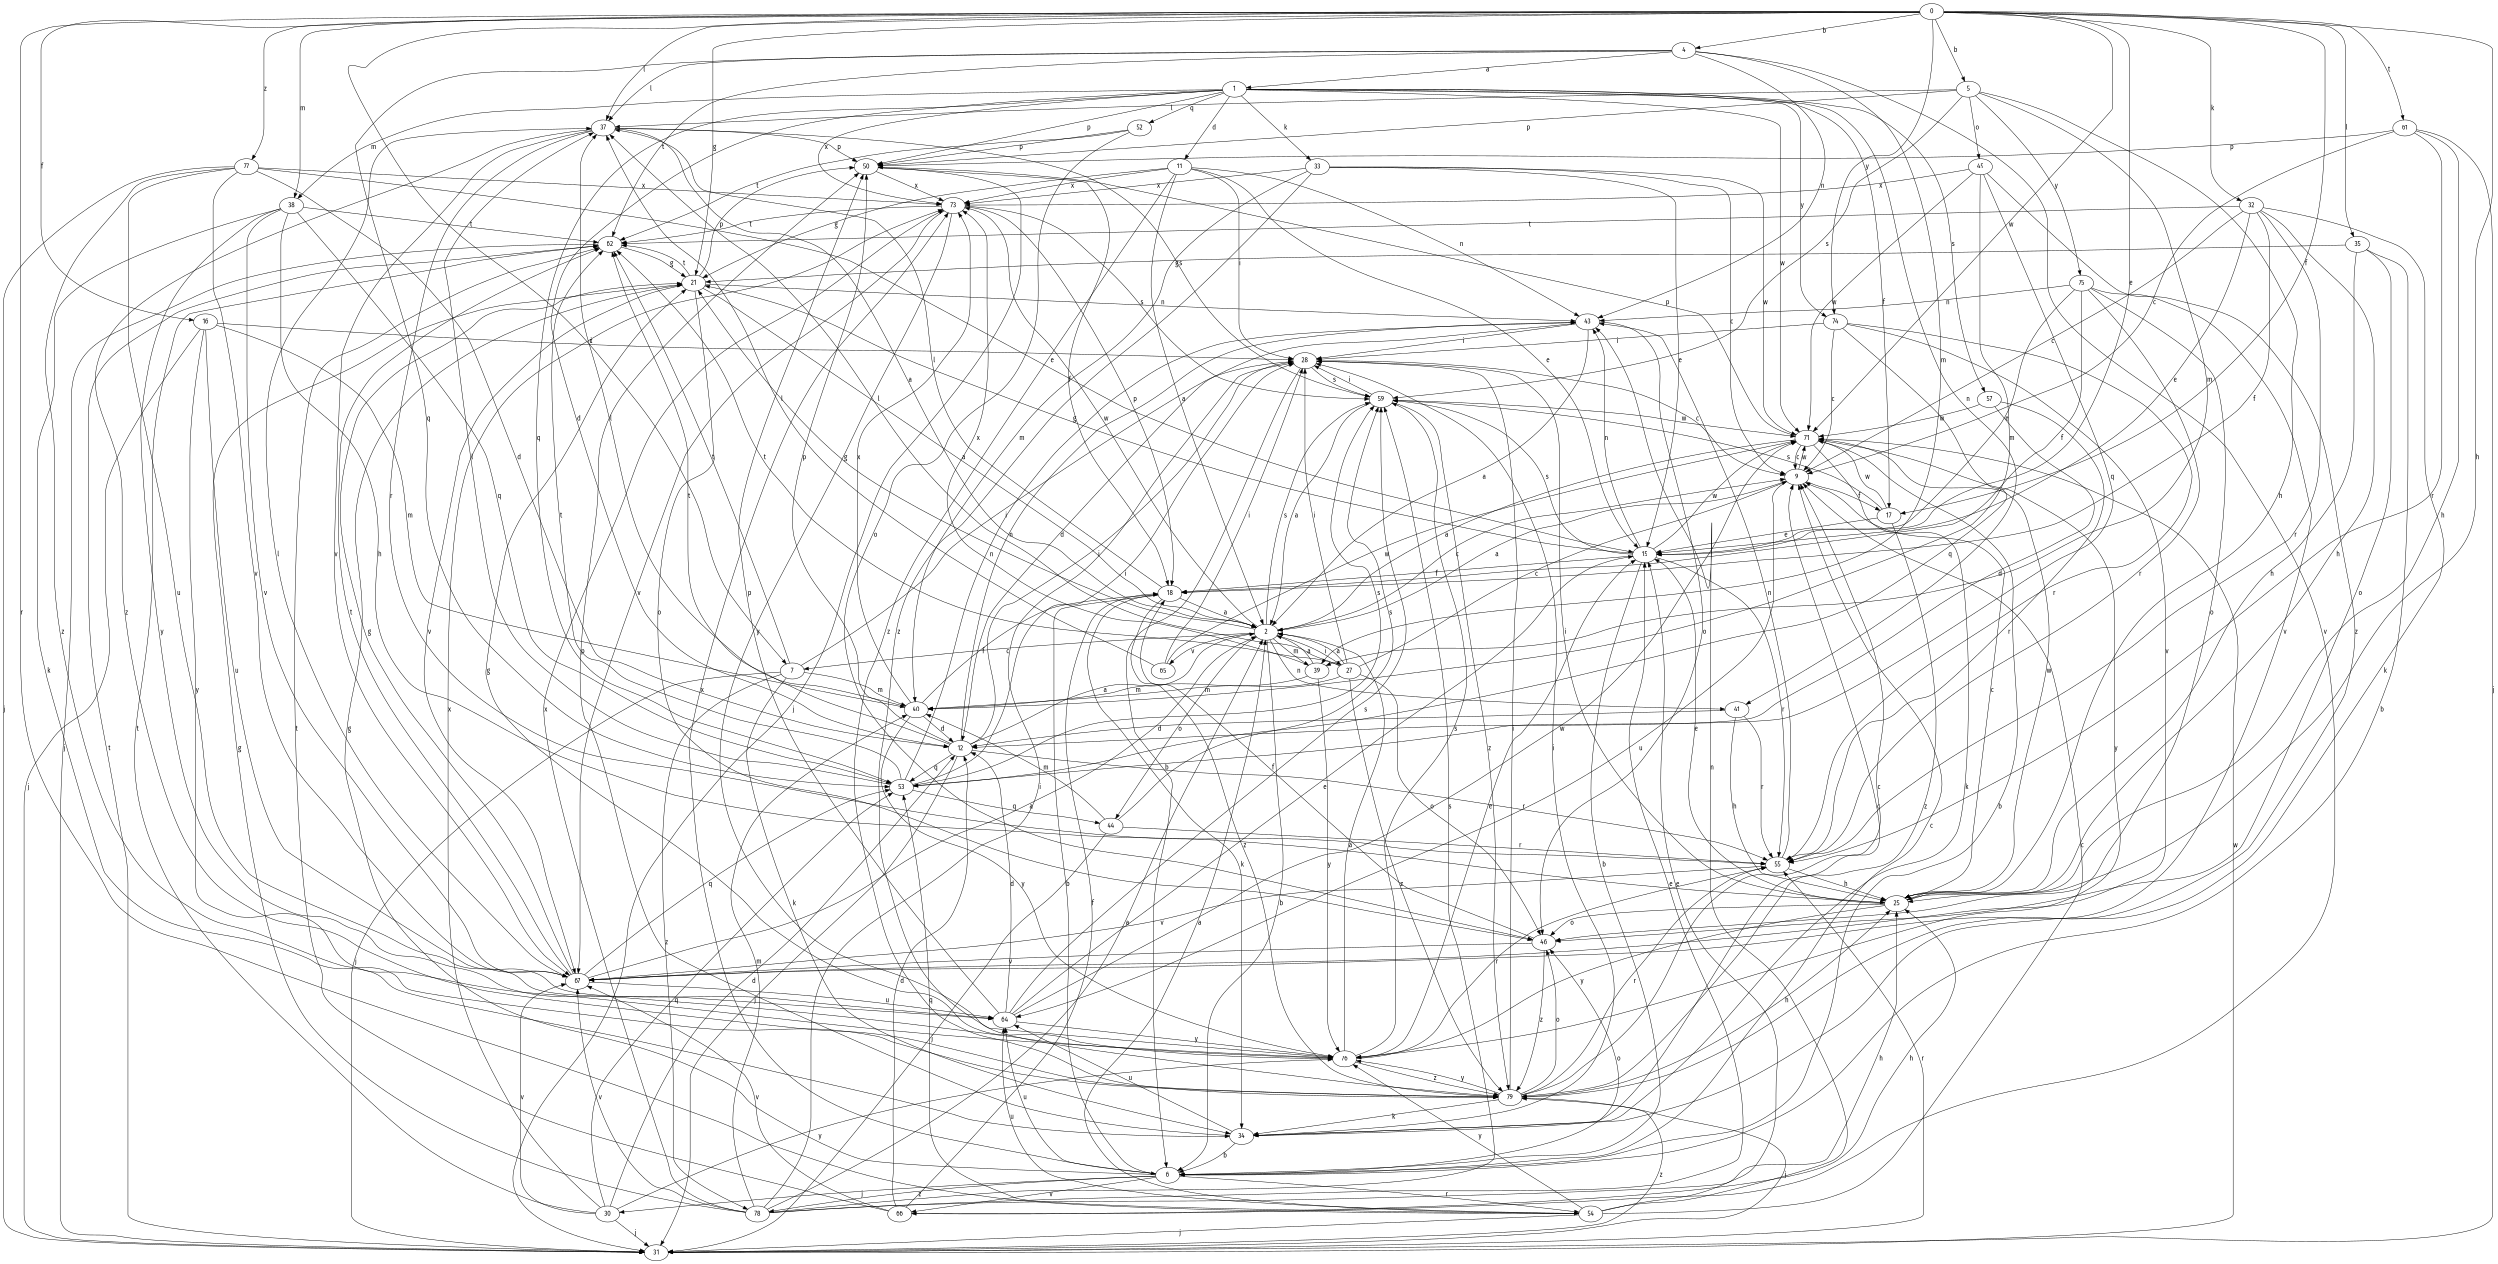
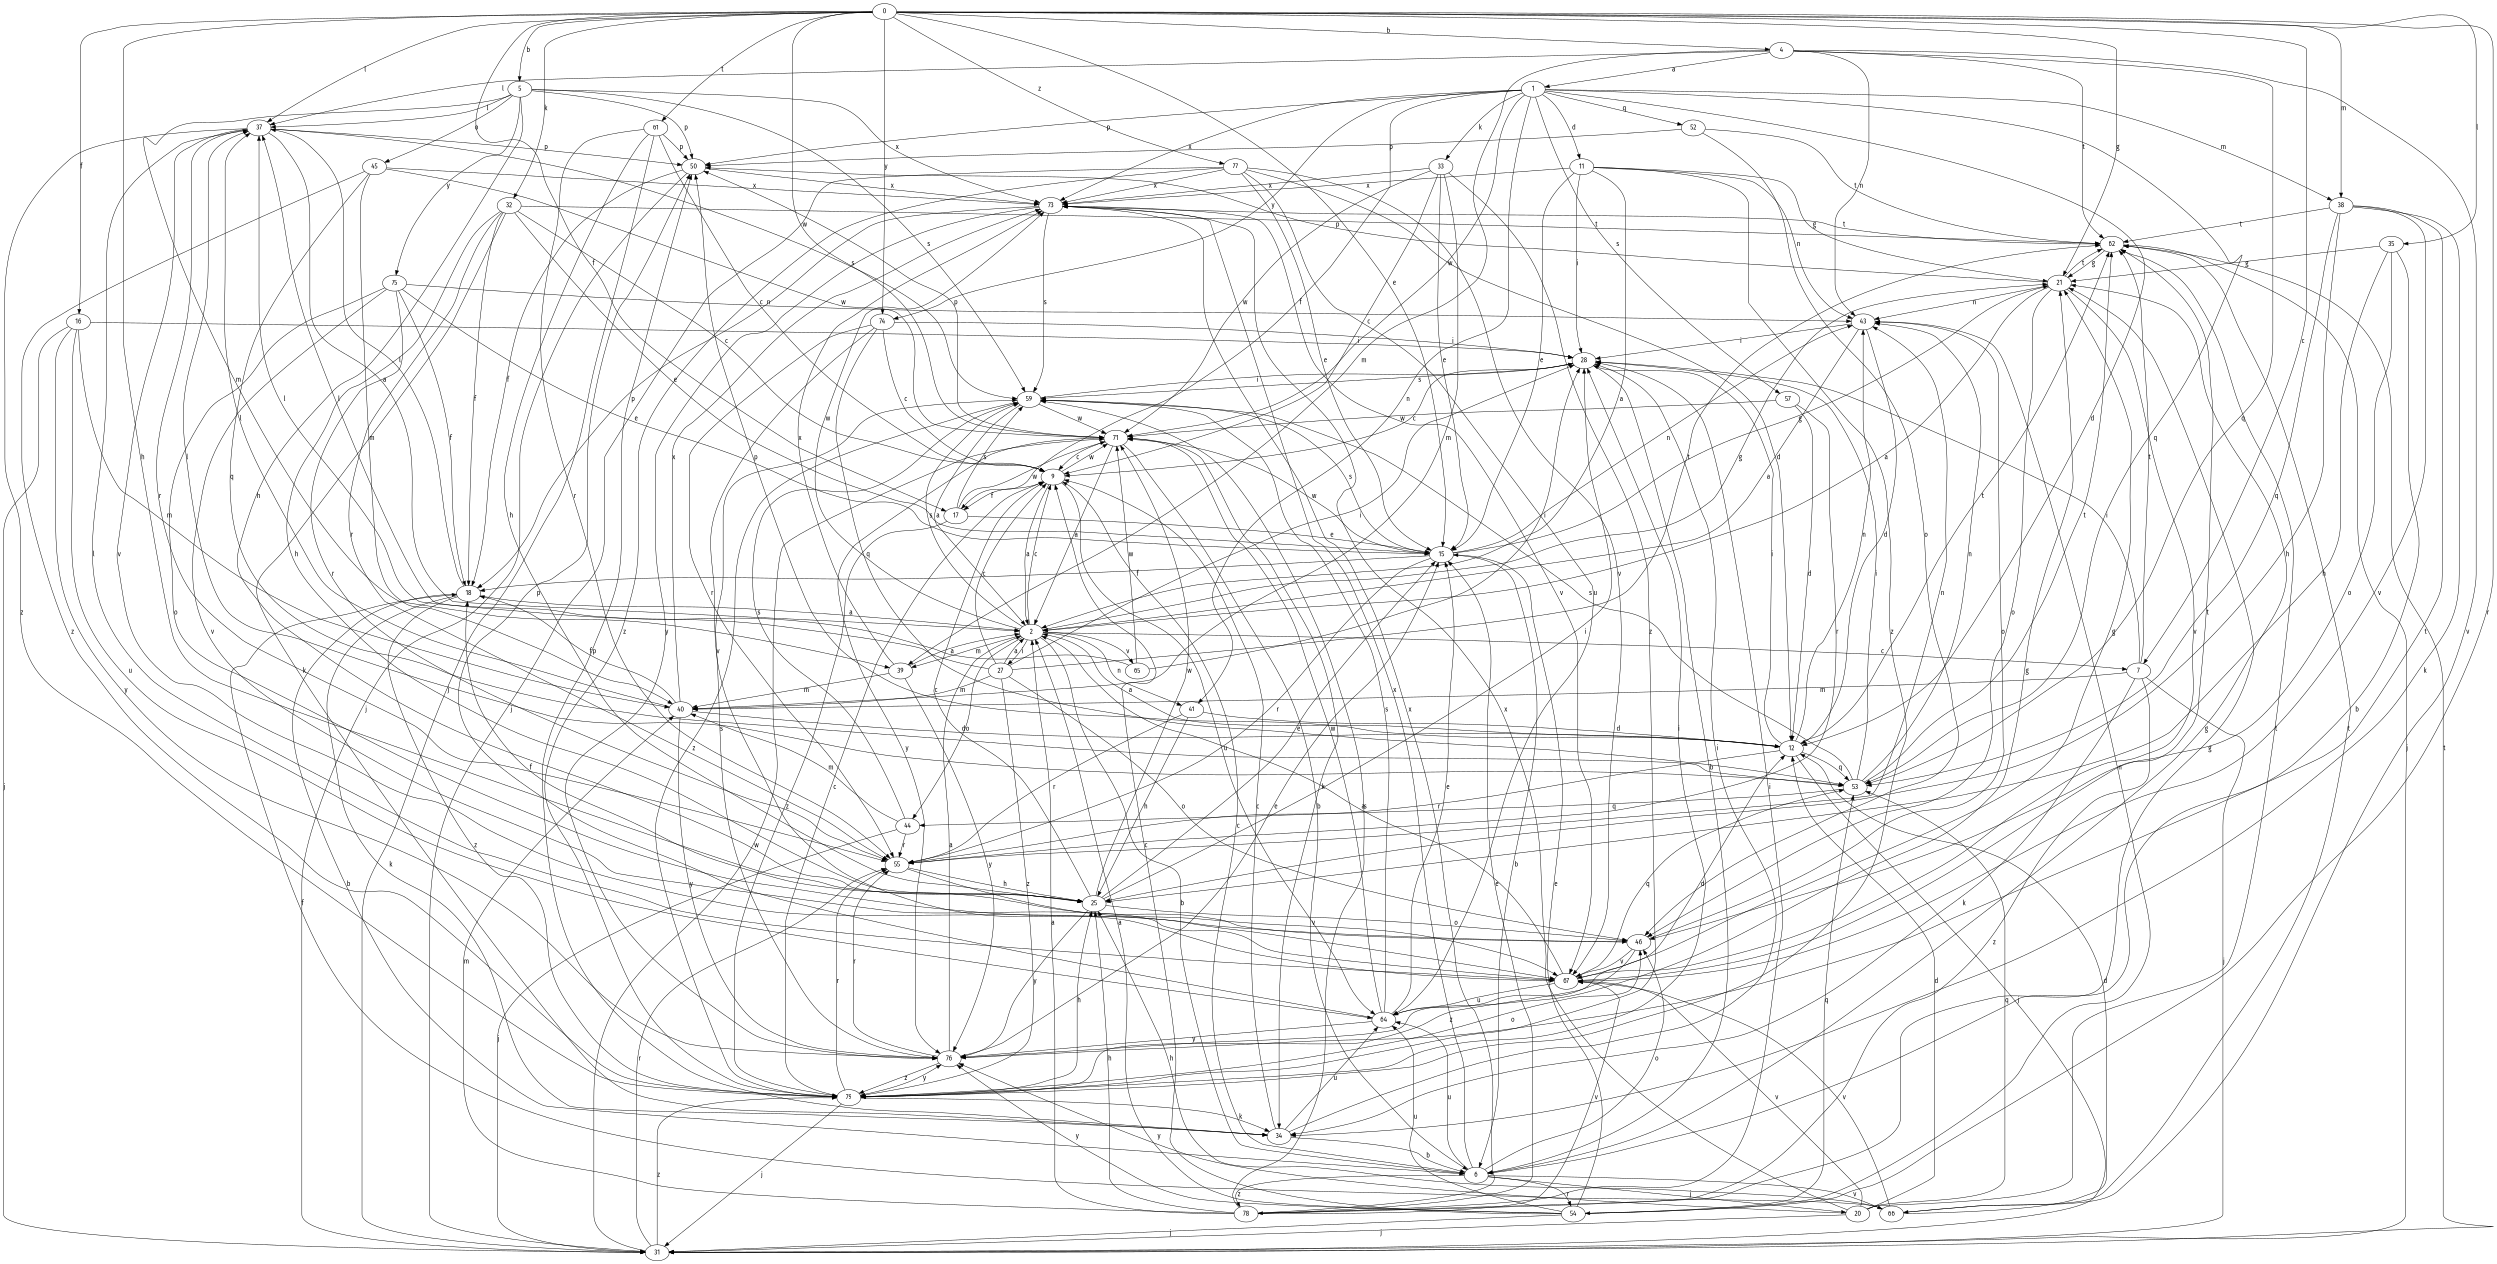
edge "5" -> "73": added, label "x"
edge "38" -> "76": label "y" -> "t"
edge "43" -> "46": reversed
node "30": label "30" -> "20"
